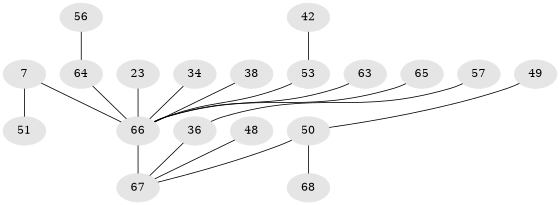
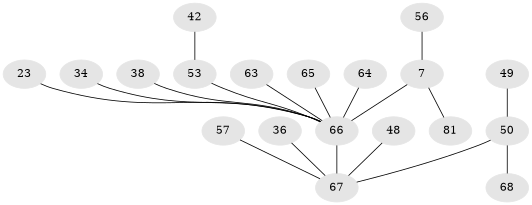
edge "56" -- "64": now "56" -- "7"
edge "57" -- "36": now "57" -- "67"
node "51": label "51" -> "81"
